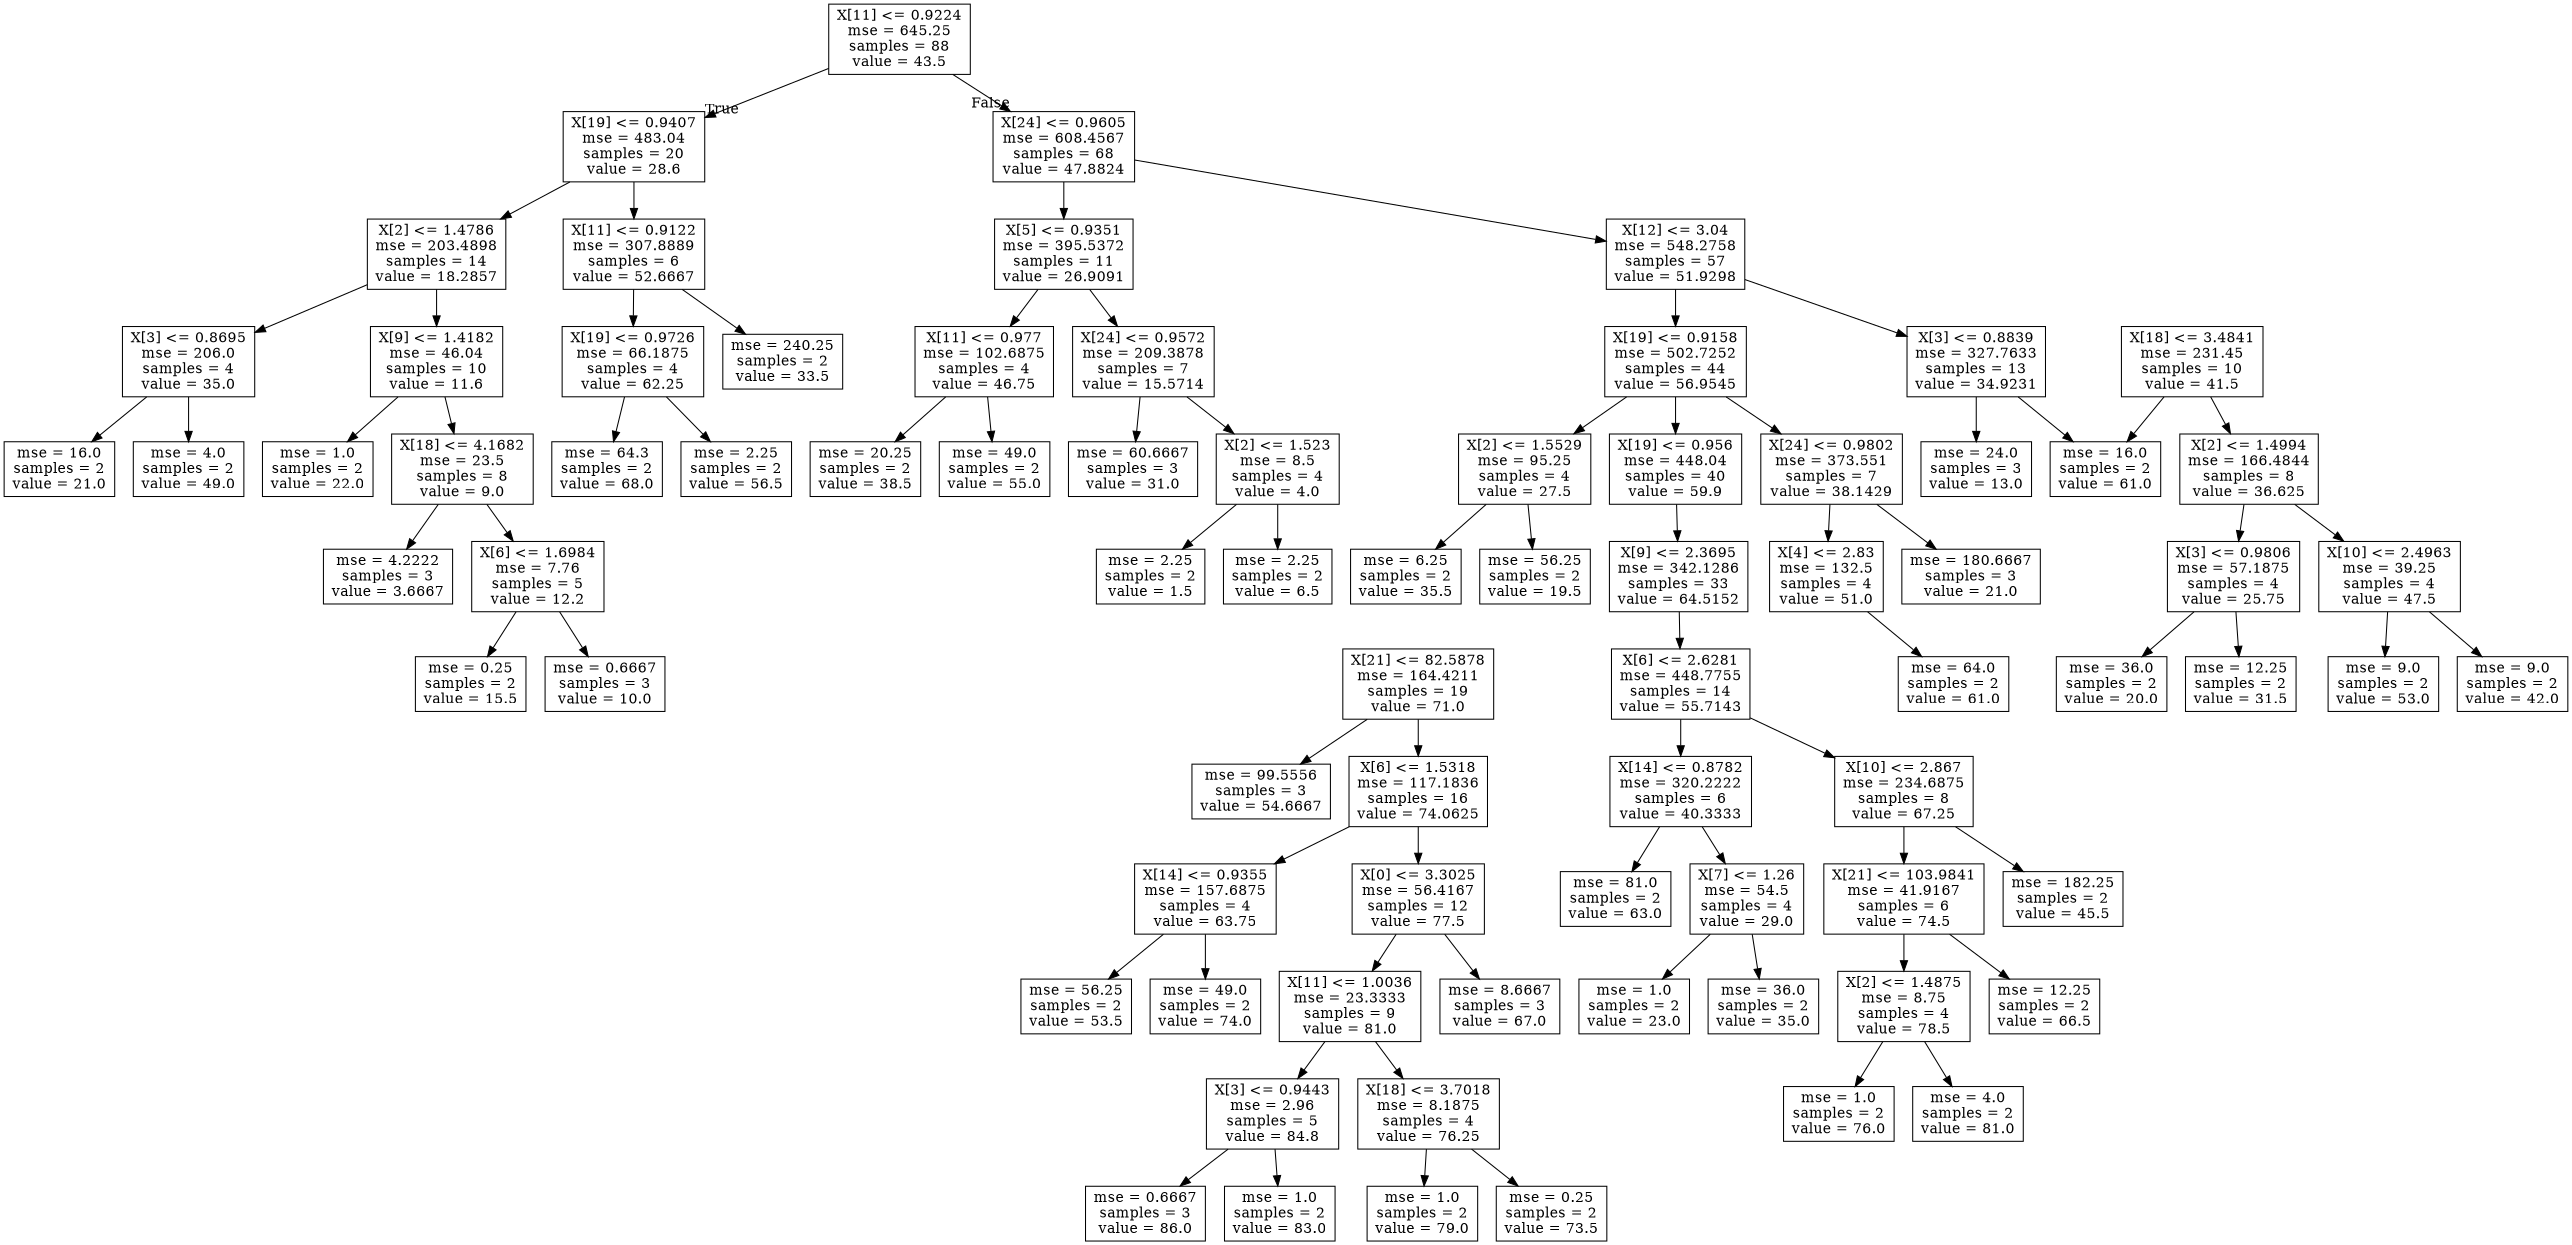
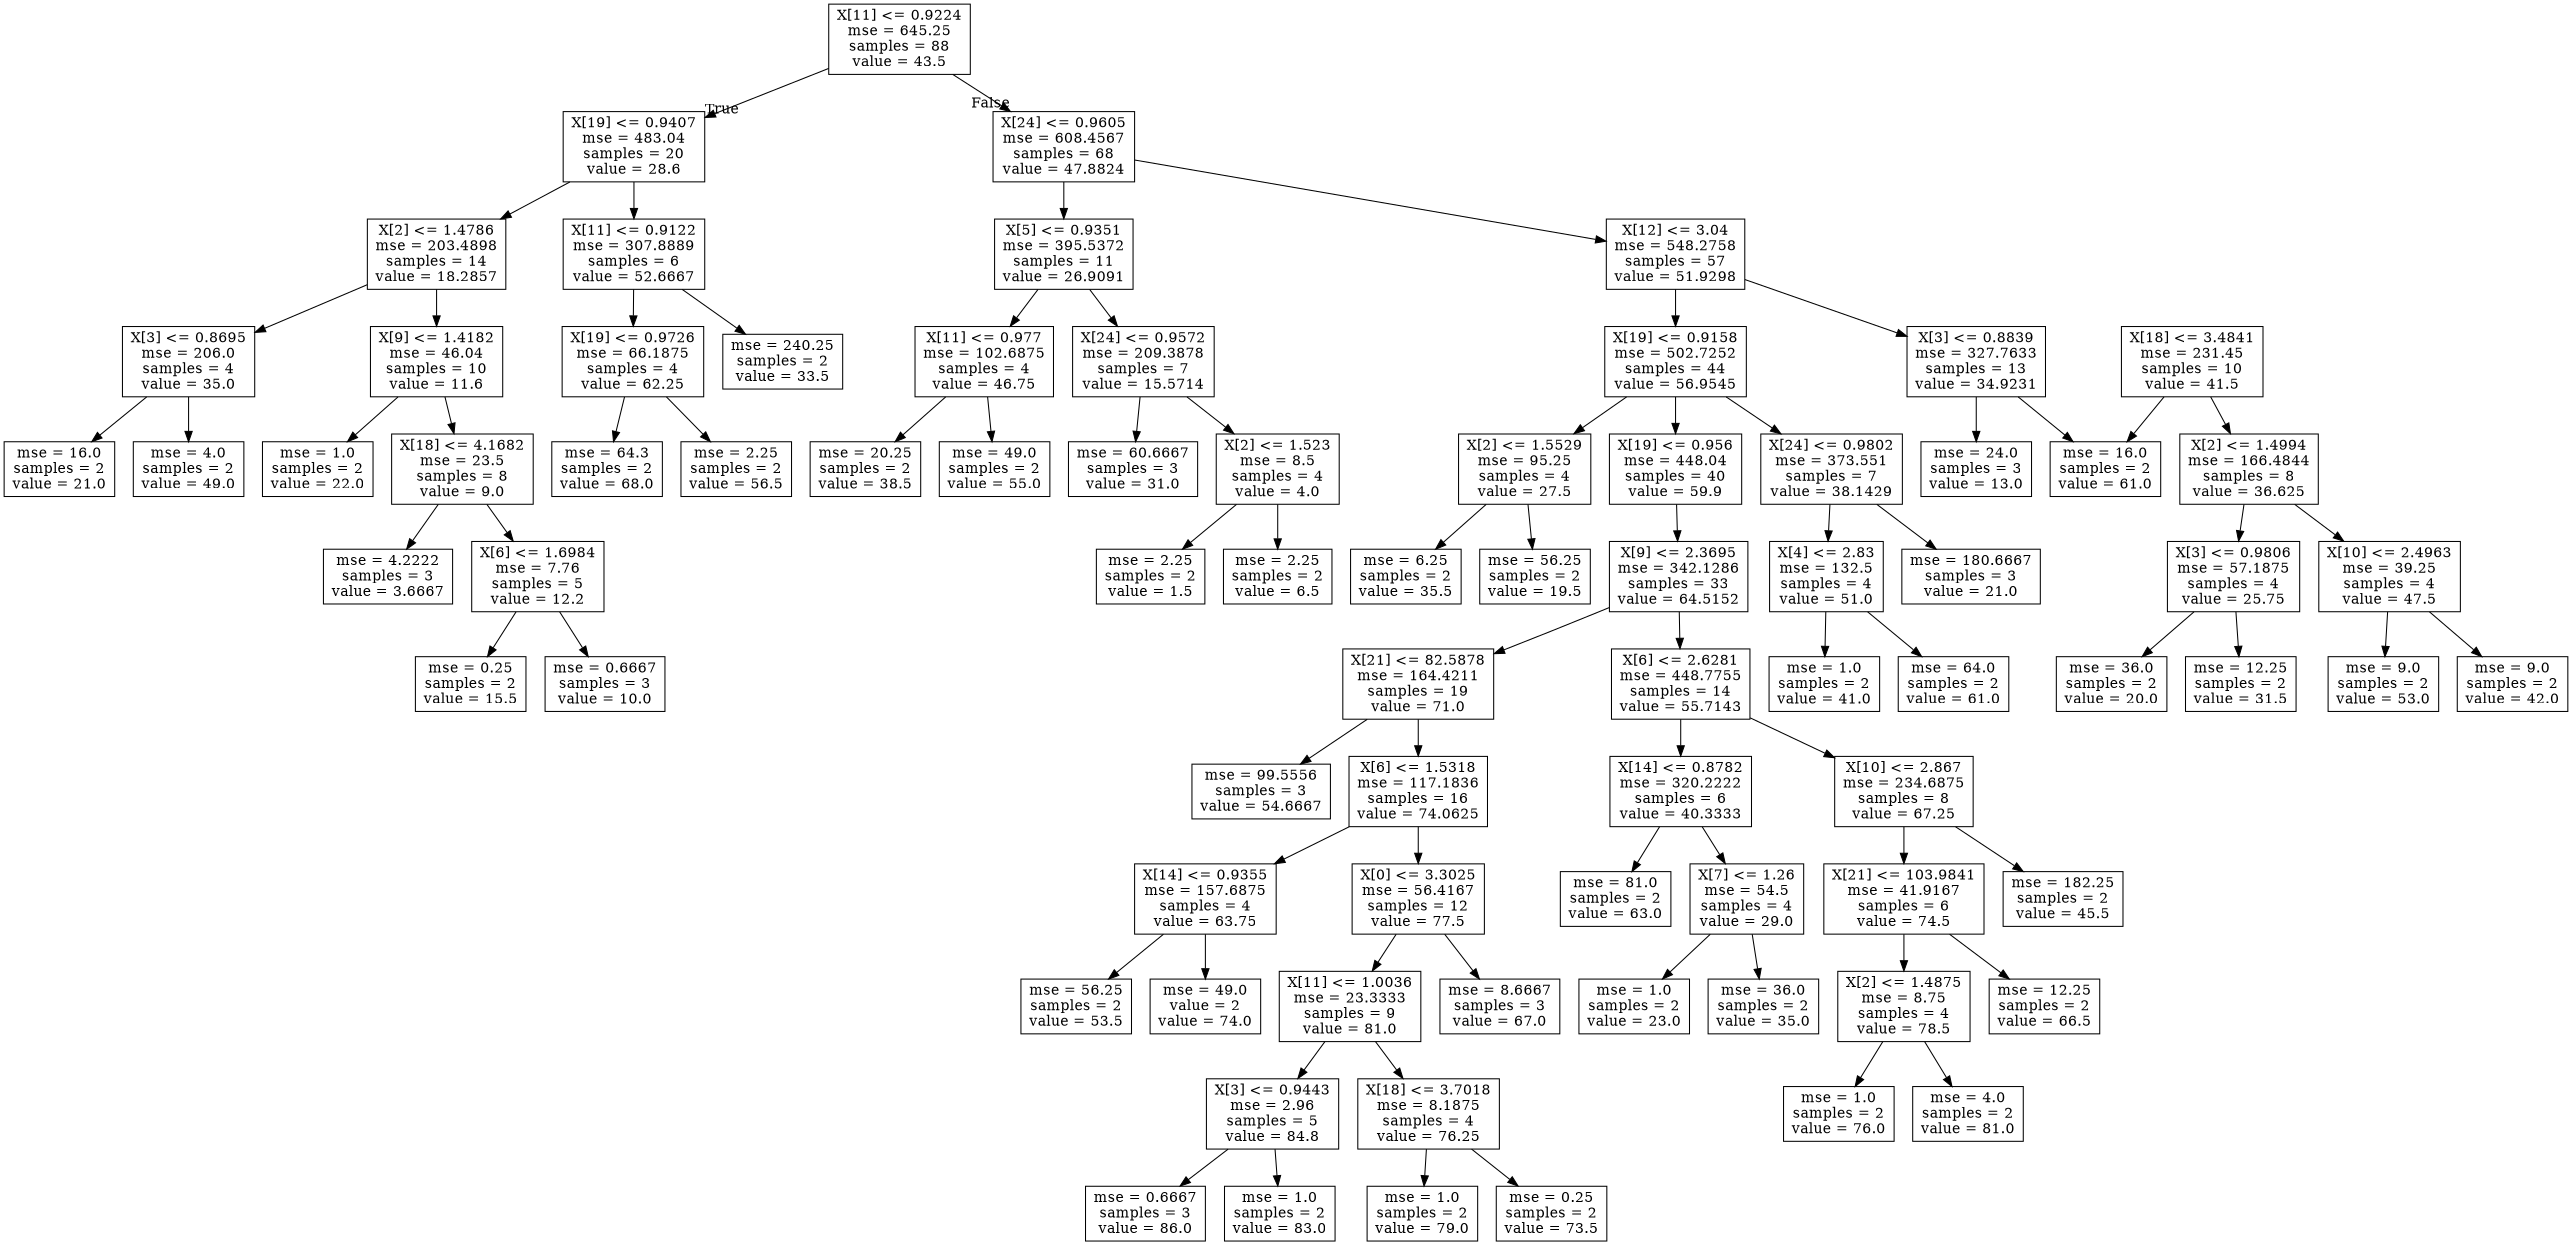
edge "X[9] <= 2.3695 mse = 342.1286 samples = 33 value = 64.5152" -> "X[21] <= 82.5878 mse = 164.4211 samples = 19 value = 71.0": added
node "mse = 1.0 samples = 2 value = 41.0": added
node "mse = 49.0 samples = 2 value = 74.0": label "mse = 49.0 samples = 2 value = 74.0" -> "mse = 49.0 value = 2 value = 74.0"
